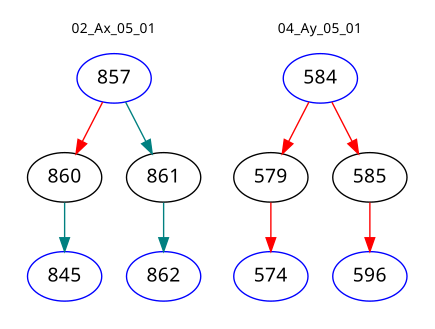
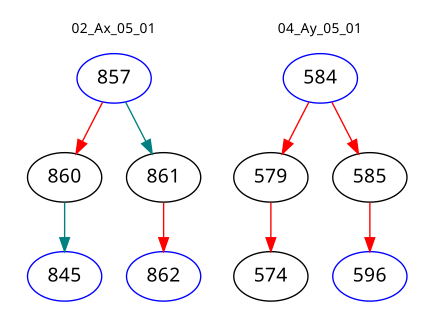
edge "861" -> "862": color teal -> red
node "574": color blue -> black
